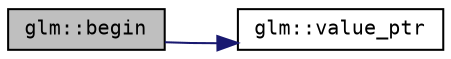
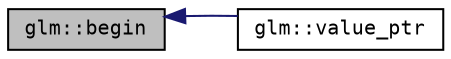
edge "glm::begin" -> "glm::value_ptr": reversed
